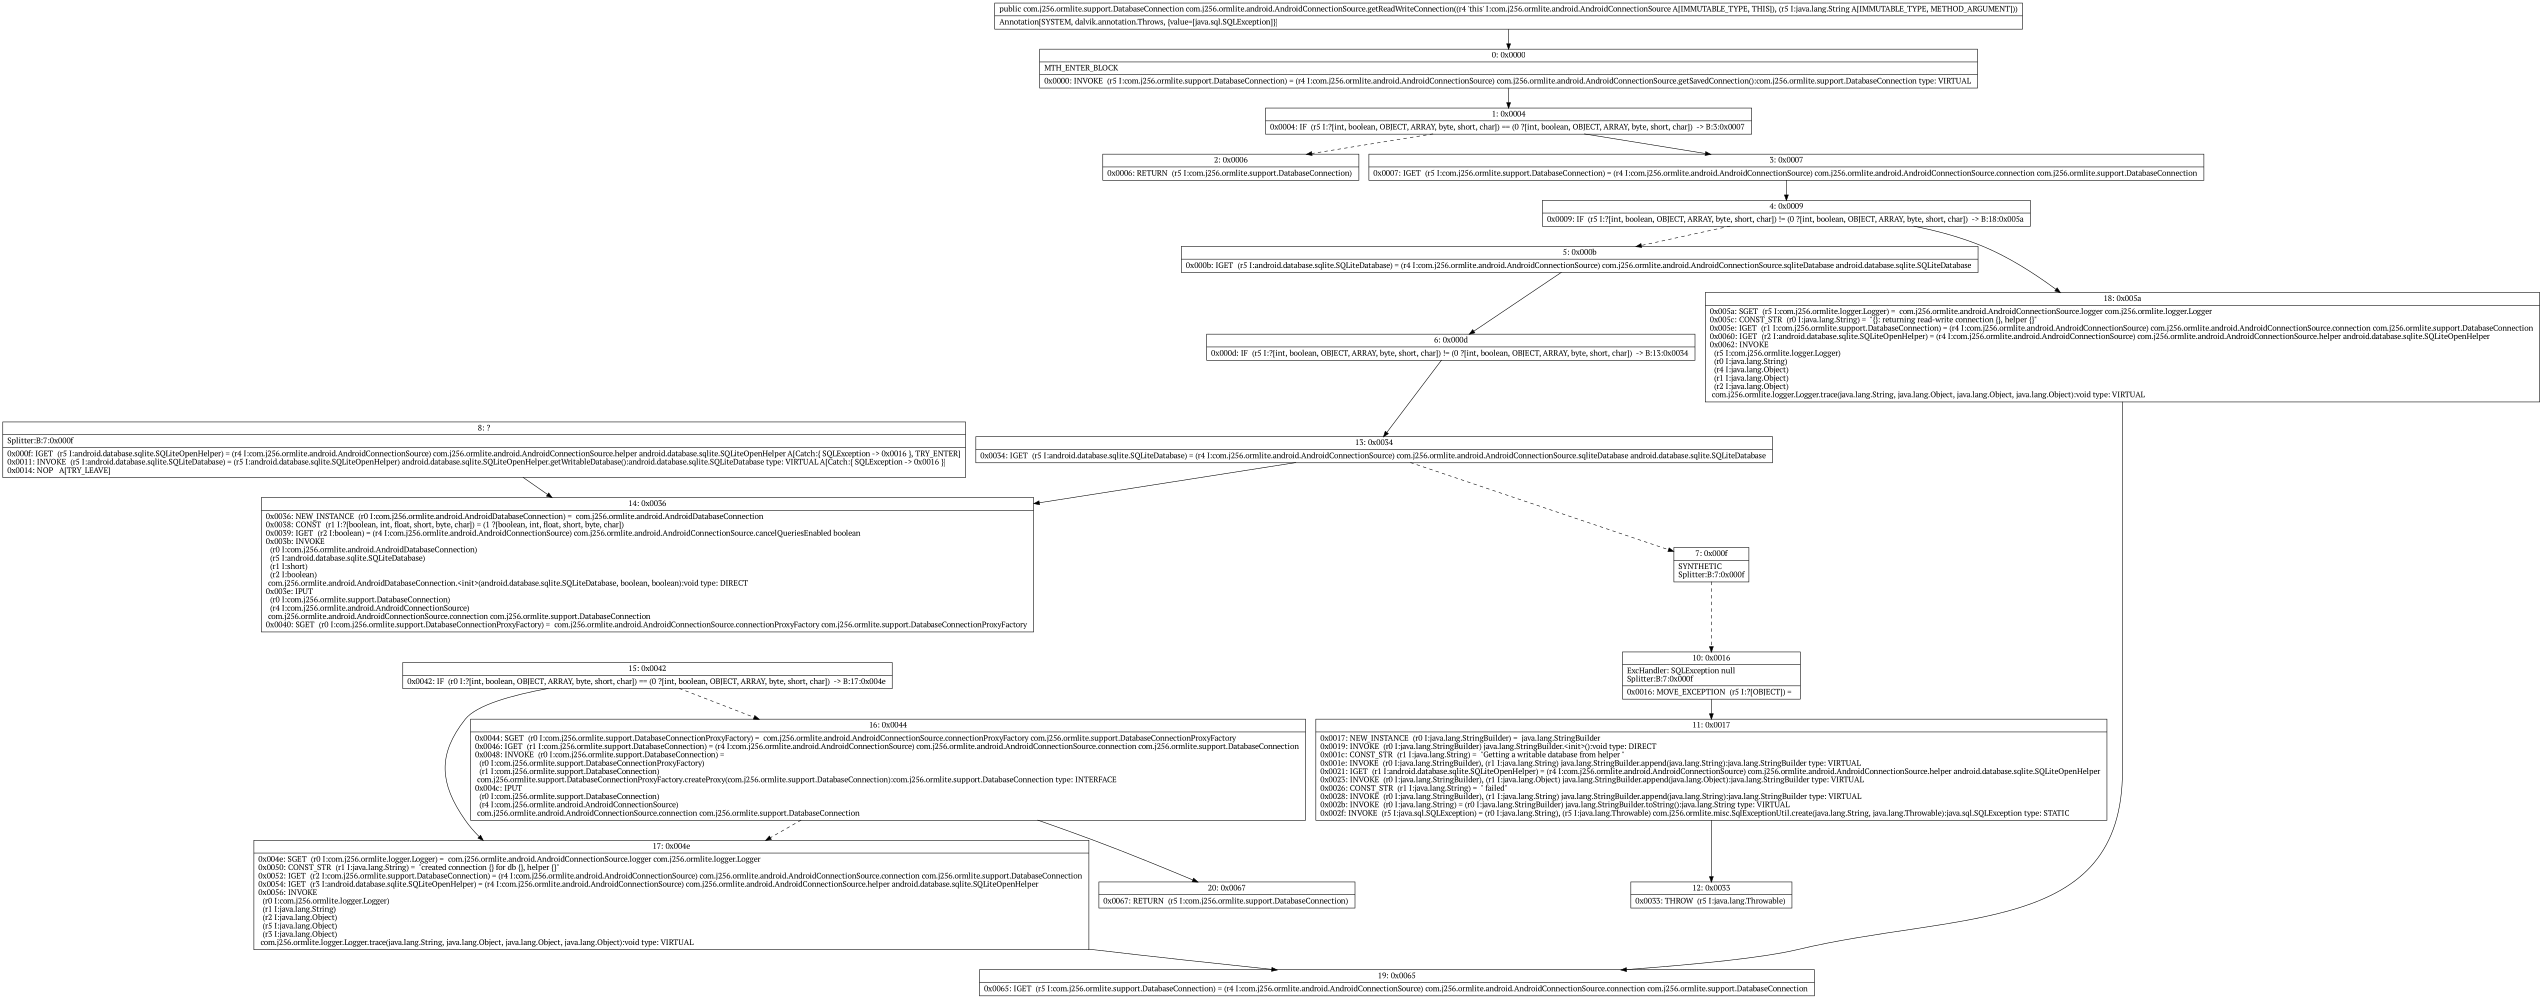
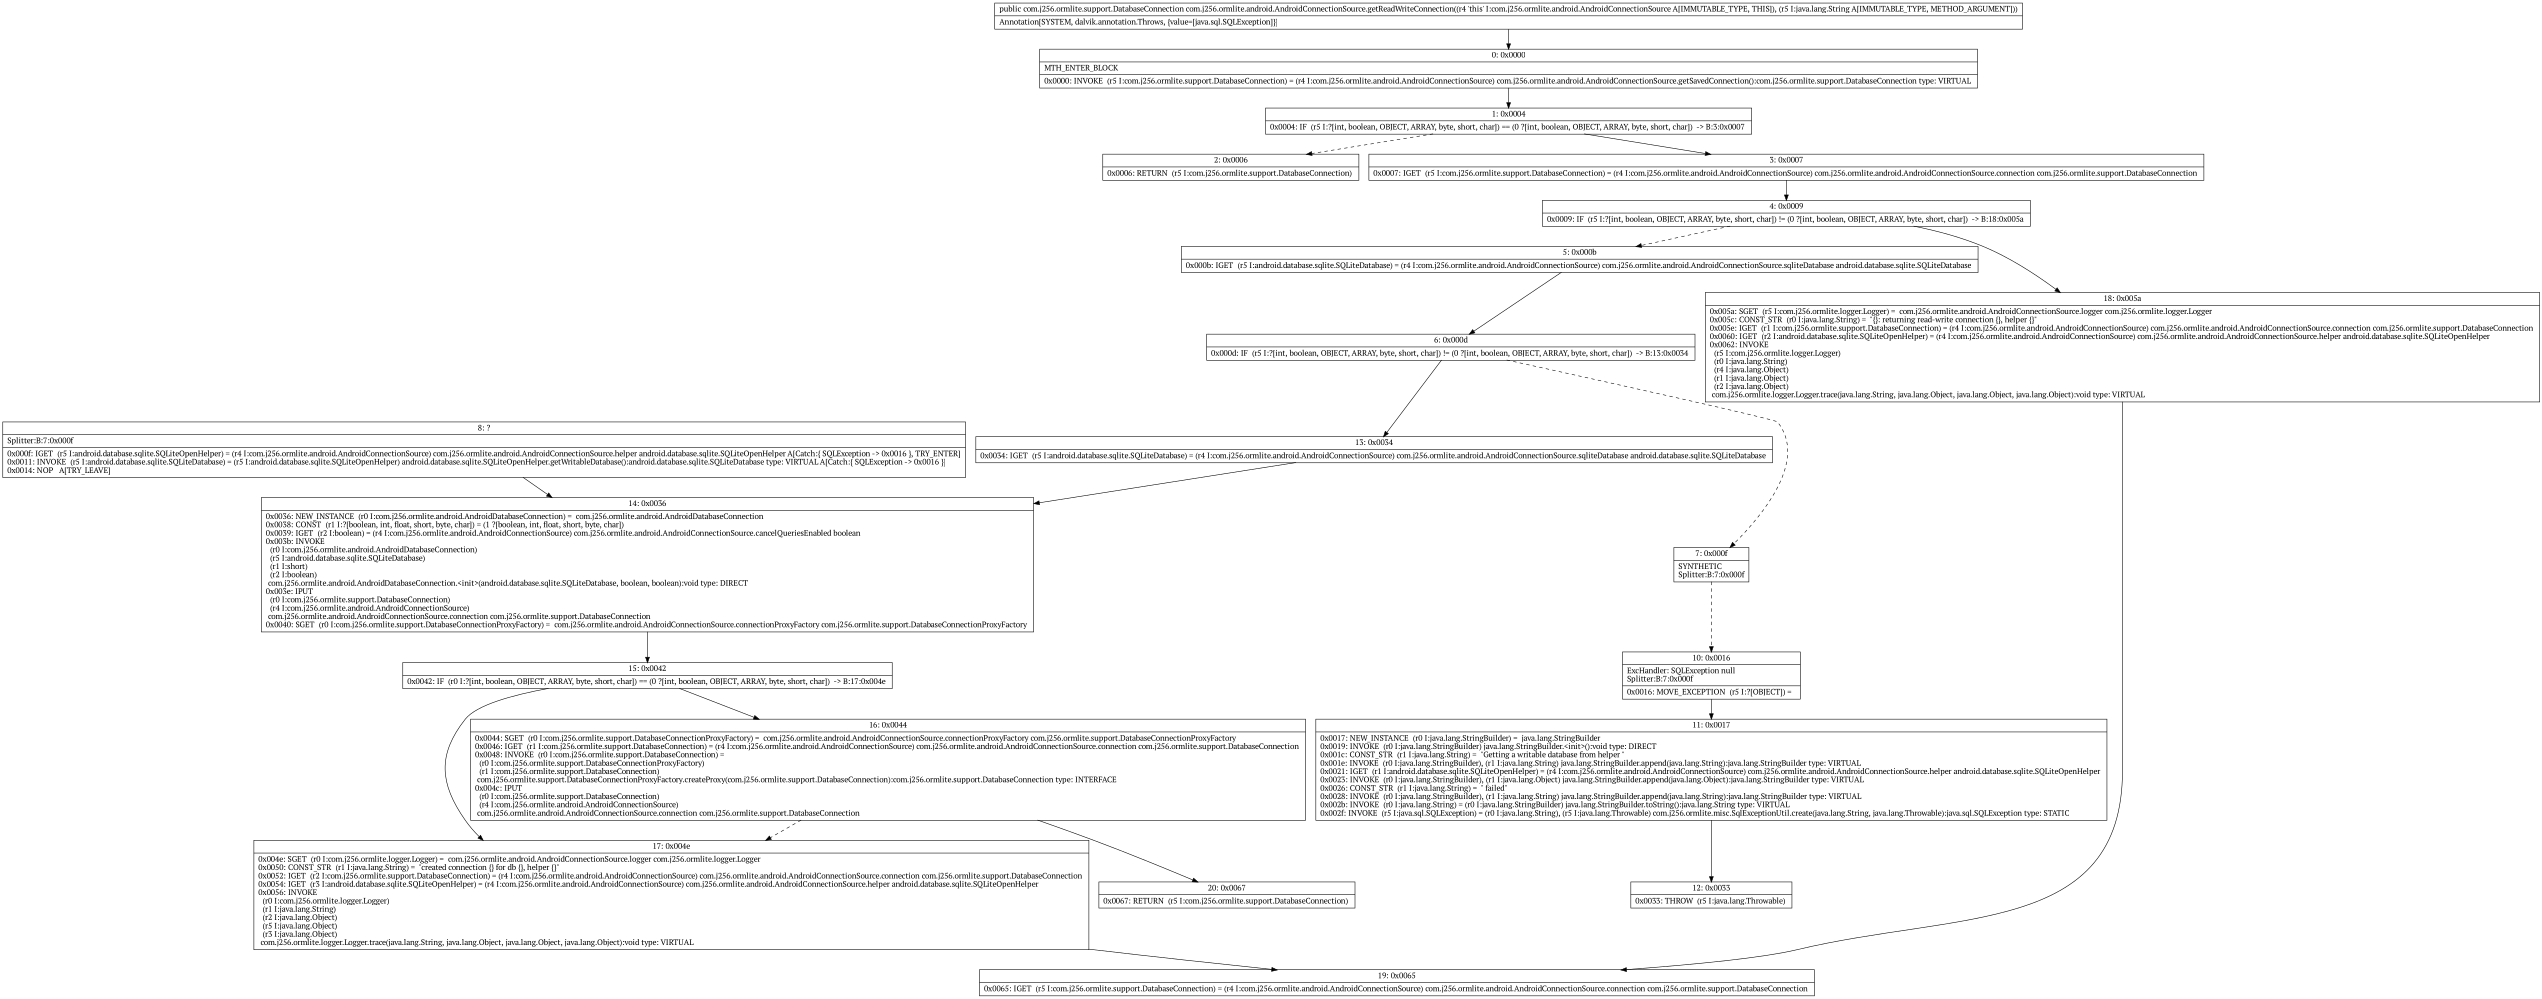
edge "13: 0x0034" -> "7: 0x000f": now "6: 0x000d" -> "7: 0x000f"
edge "14: 0x0036" -> "15: 0x0042": added
edge "15: 0x0042" -> "16: 0x0044": style dashed -> solid
